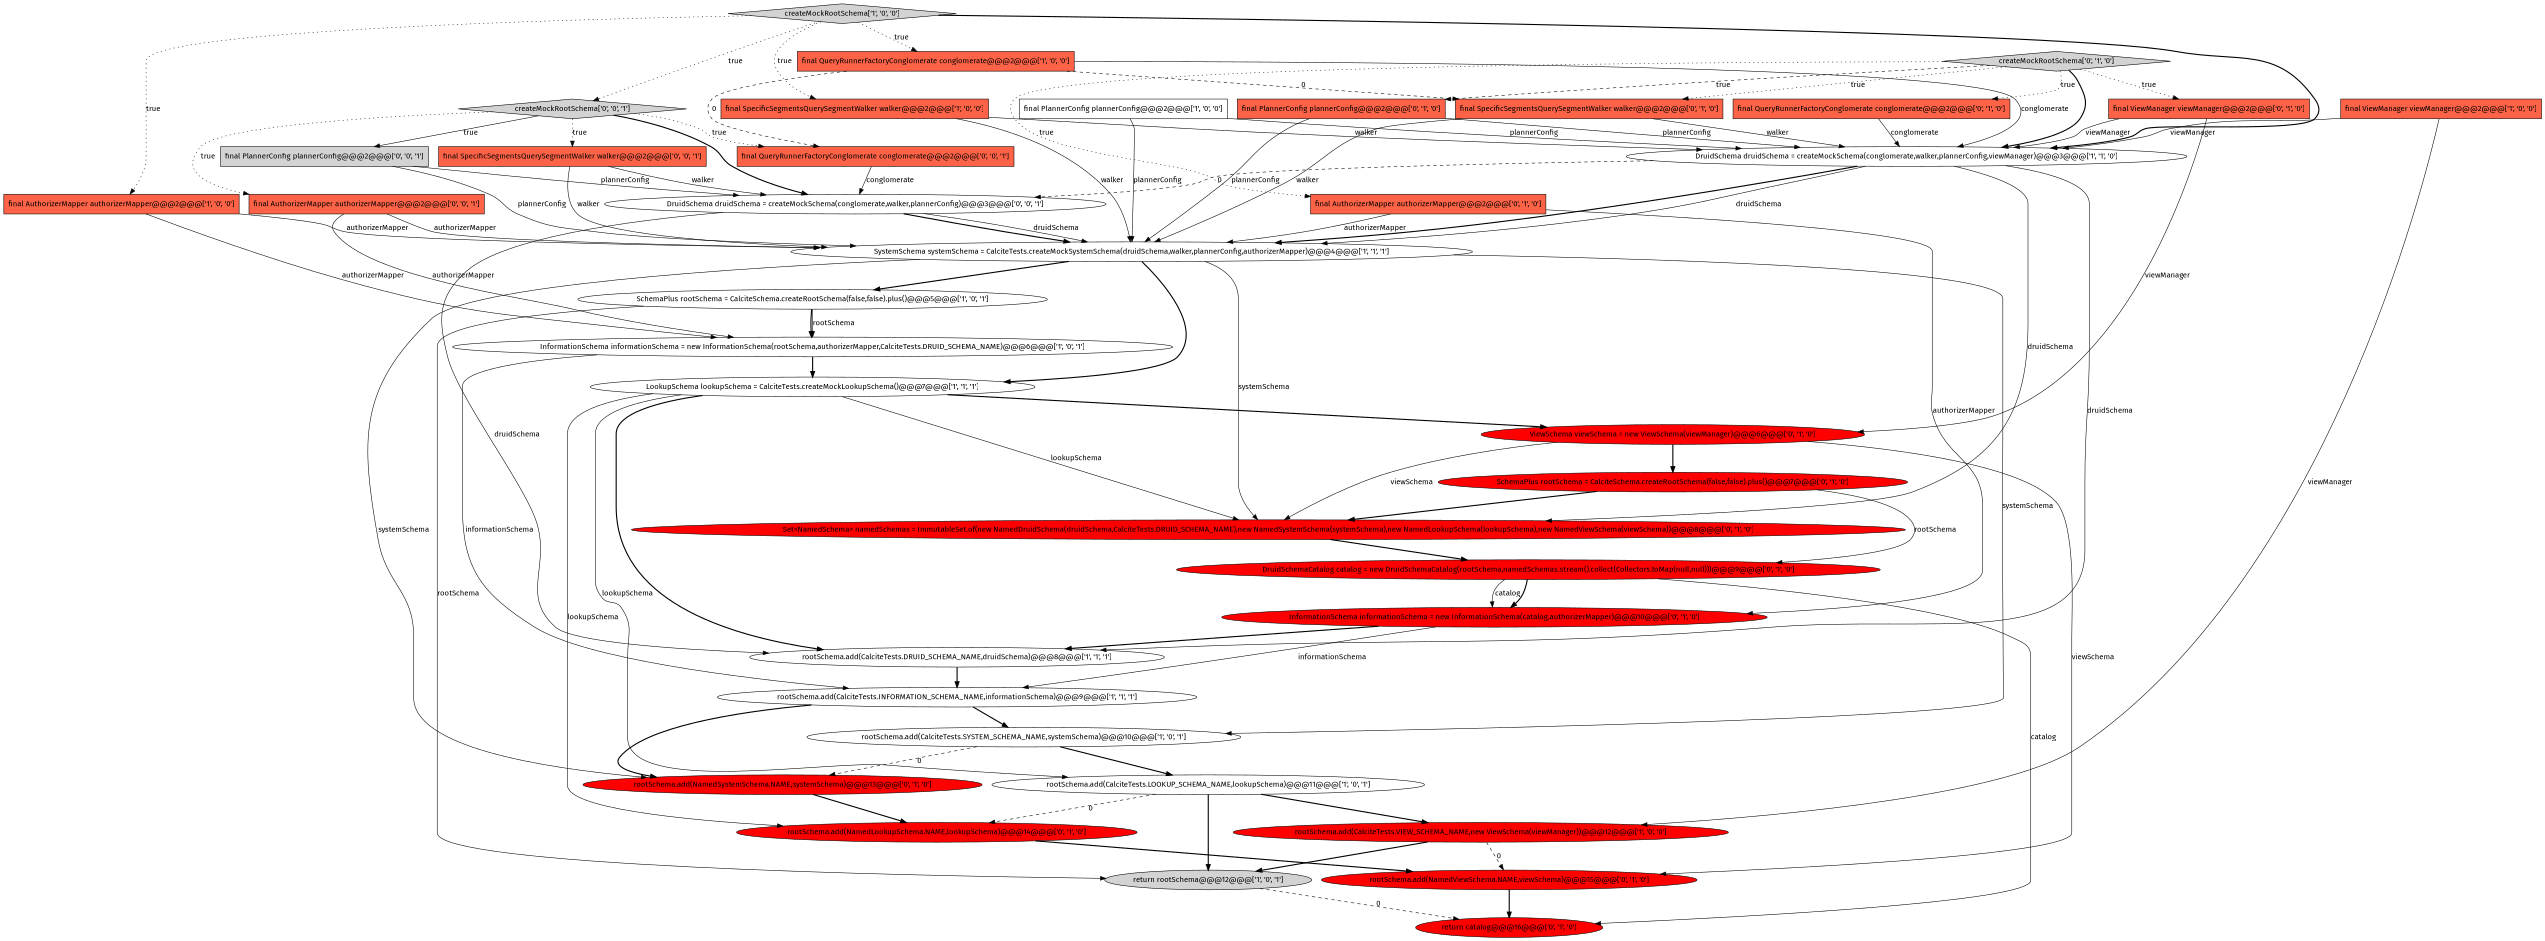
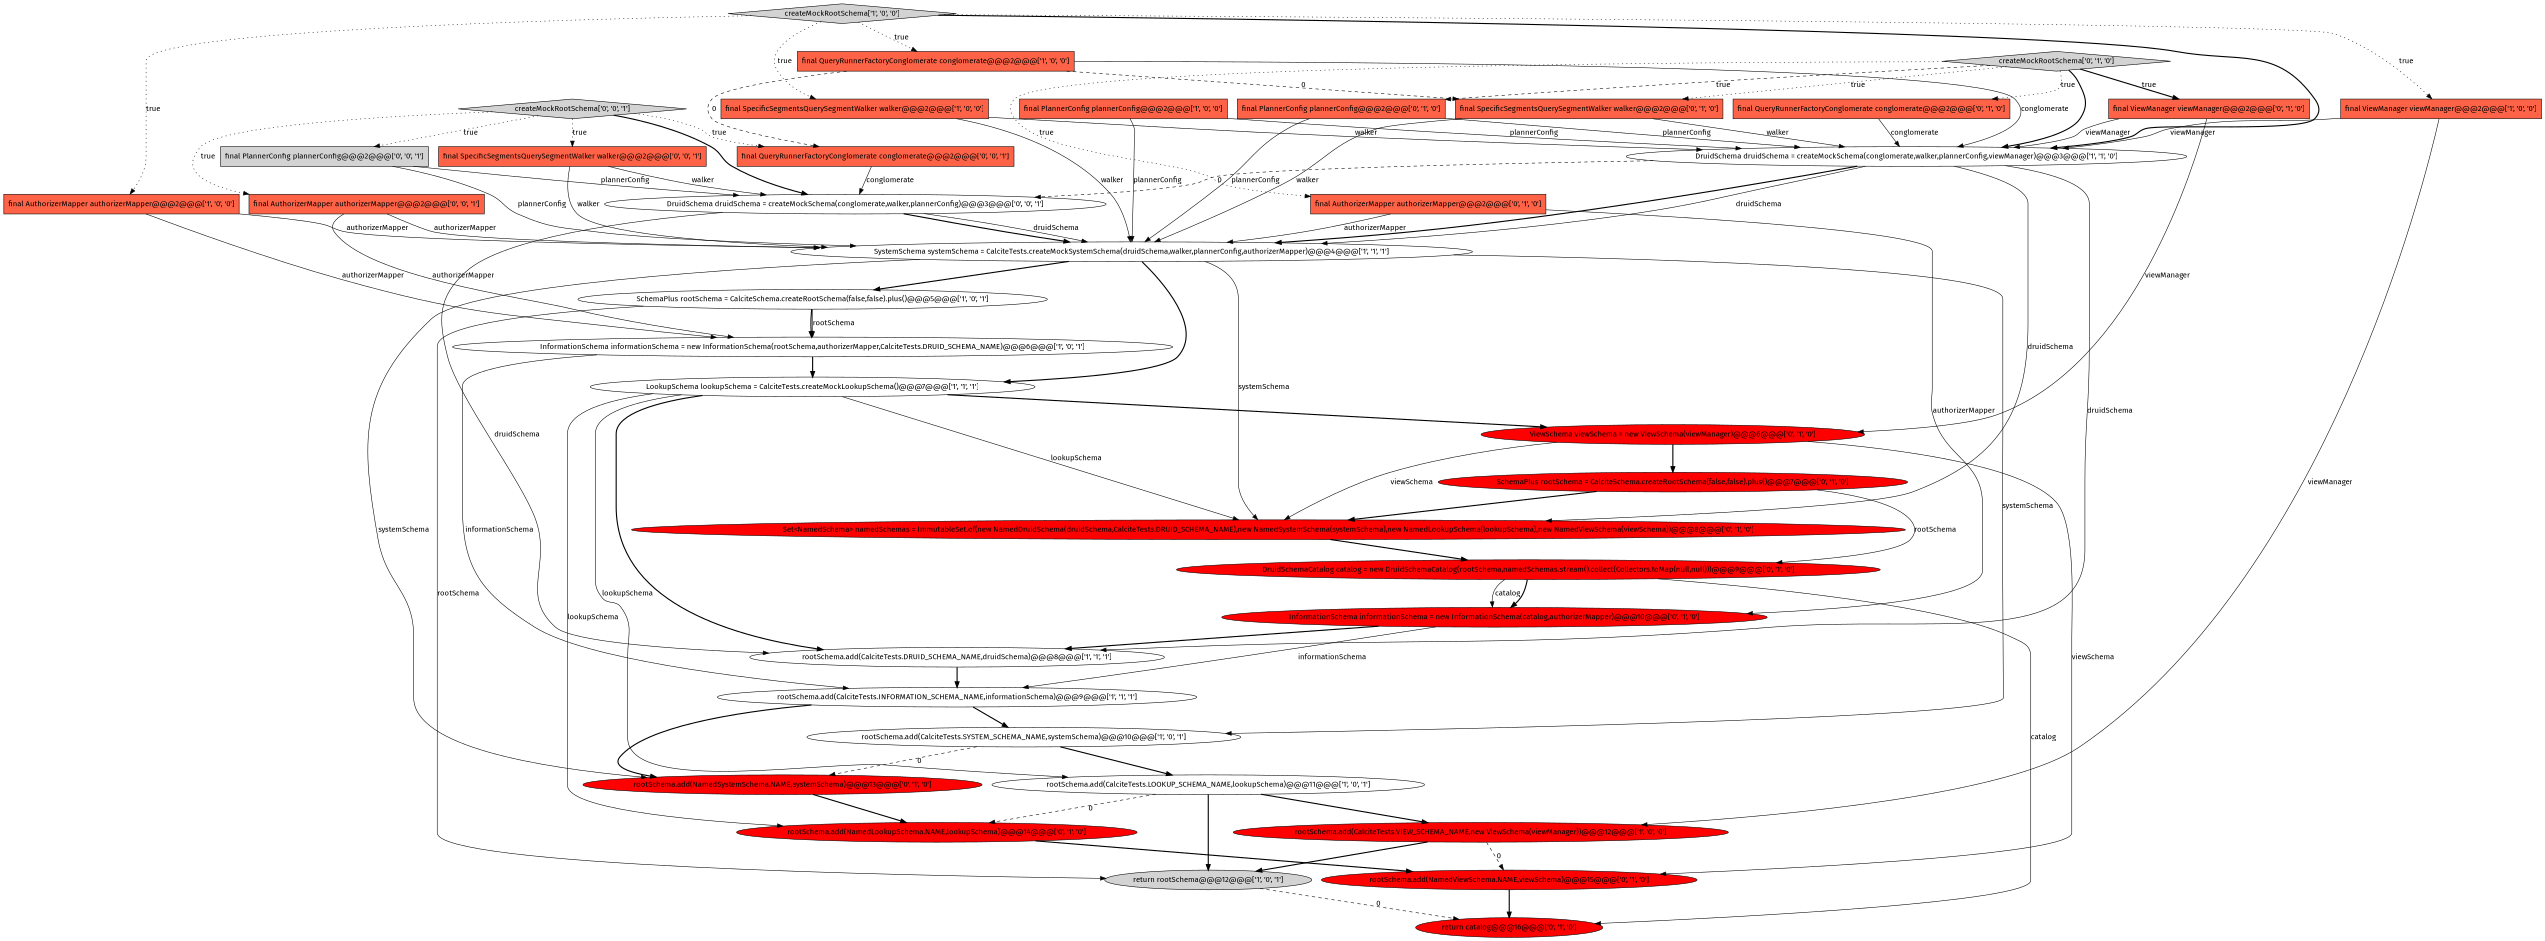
edge "createMockRootSchema['1', '0', '0']" -> "createMockRootSchema['0', '0', '1']": now "createMockRootSchema['1', '0', '0']" -> "final ViewManager viewManager@@@2@@@['1', '0', '0']"
edge "createMockRootSchema['0', '1', '0']" -> "final ViewManager viewManager@@@2@@@['0', '1', '0']": style dotted -> bold
node "final PlannerConfig plannerConfig@@@2@@@['1', '0', '0']": fillcolor white -> tomato
edge "createMockRootSchema['0', '0', '1']" -> "final PlannerConfig plannerConfig@@@2@@@['0', '0', '1']": style solid -> dotted
